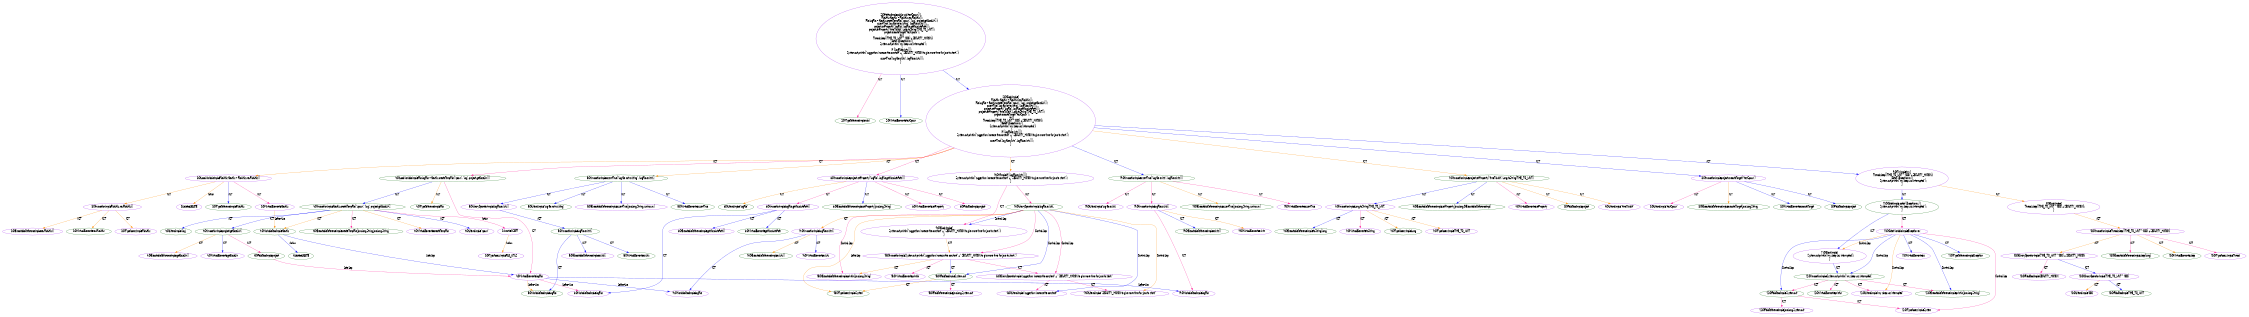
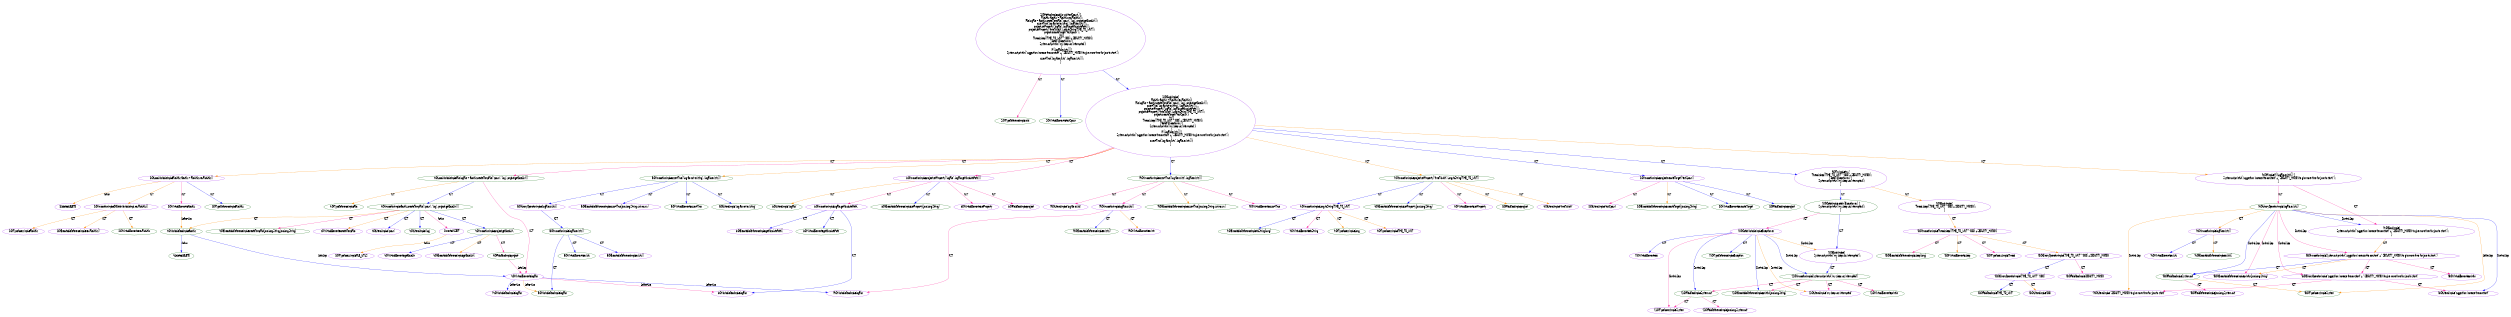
node "3:CtInvocationImpl@FileUtils.newFileUtils()": label "3:CtInvocationImpl@FileUtils.newFileUtils()" -> "3:CtInvocationImpl@CtCatchVariableImpl.newFileUtils()"
node "7:CtExecutableReferenceImpl@setProperty(java.lang.CtExecutableReferenceImpl)": label "7:CtExecutableReferenceImpl@setProperty(java.lang.CtExecutableReferenceImpl)" -> "7:CtExecutableReferenceImpl@setProperty(java.lang.String)"
edge "14:CtInvocationImpl@logFile.exists()" -> "14:CtVariableReadImpl@logFile": removed, label "AST"
